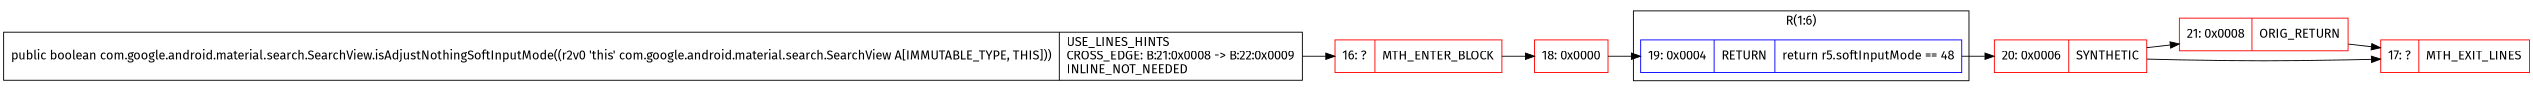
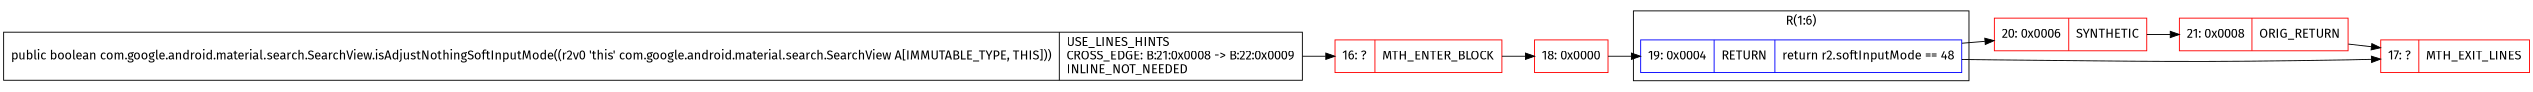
node "19: 0x0004": text "return r5.softInputMode == 48" -> "return r2.softInputMode == 48"
edge "20: 0x0006" -> "17: ?": now "19: 0x0004" -> "17: ?"
